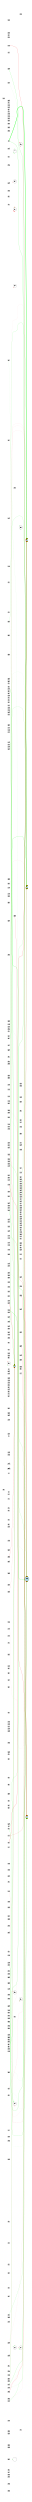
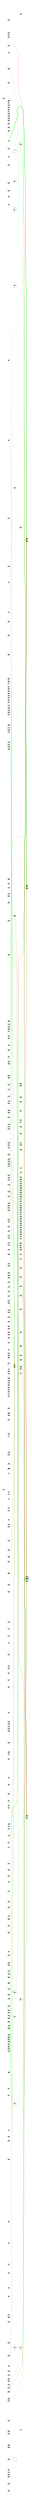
node "-220": added
